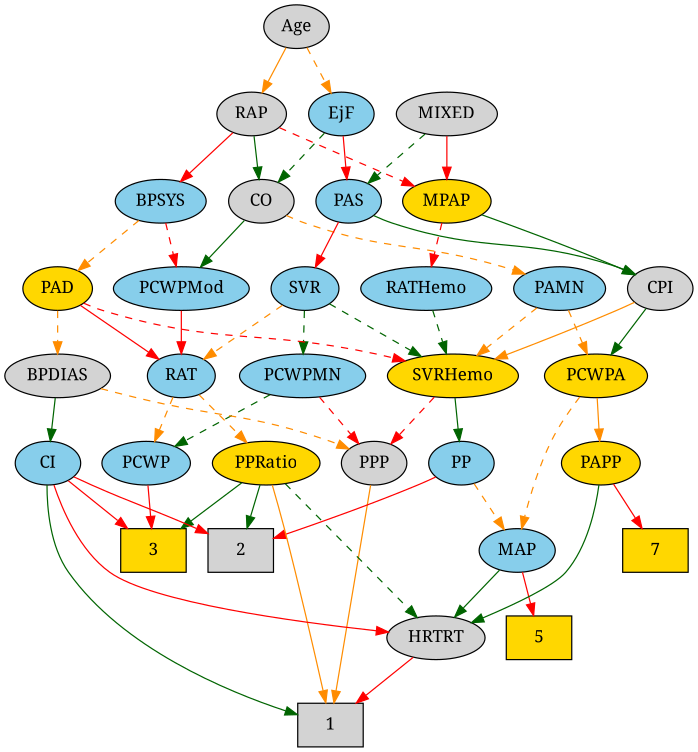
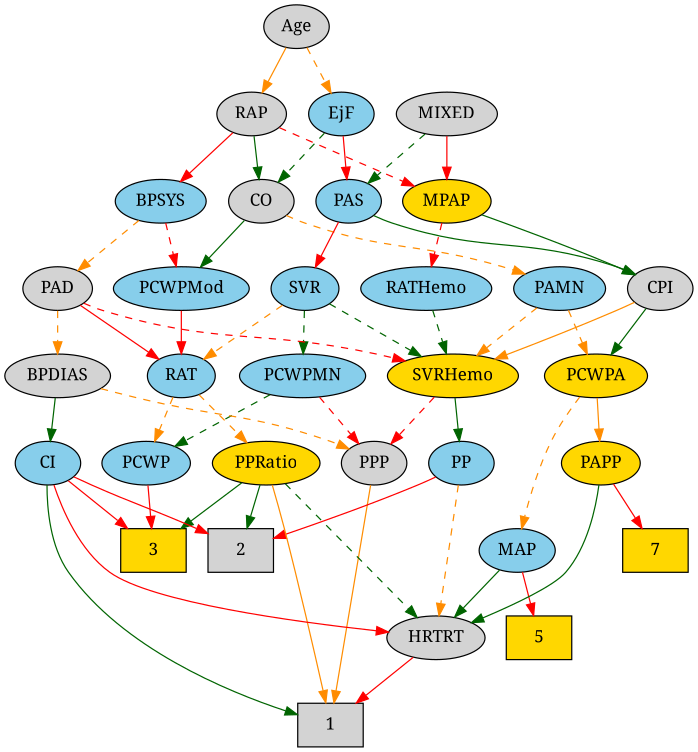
node "PAD": fillcolor gold -> lightgrey
edge "PP" -> "MAP": now "PP" -> "HRTRT"
